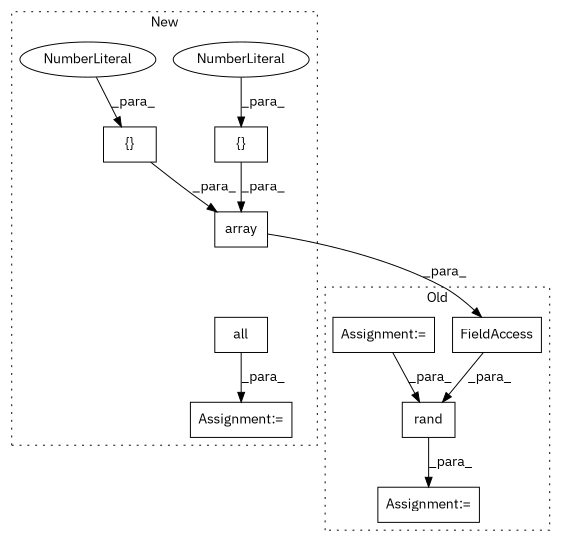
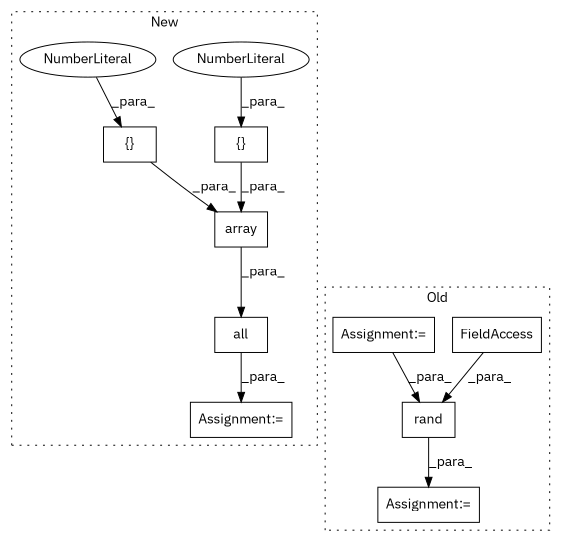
edge "array" -> "FieldAccess": now "array" -> "all"
